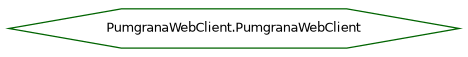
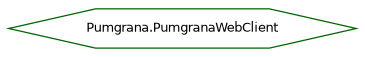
node "PumgranaWebClient.PumgranaWebClient": label "PumgranaWebClient.PumgranaWebClient" -> "Pumgrana.PumgranaWebClient"
